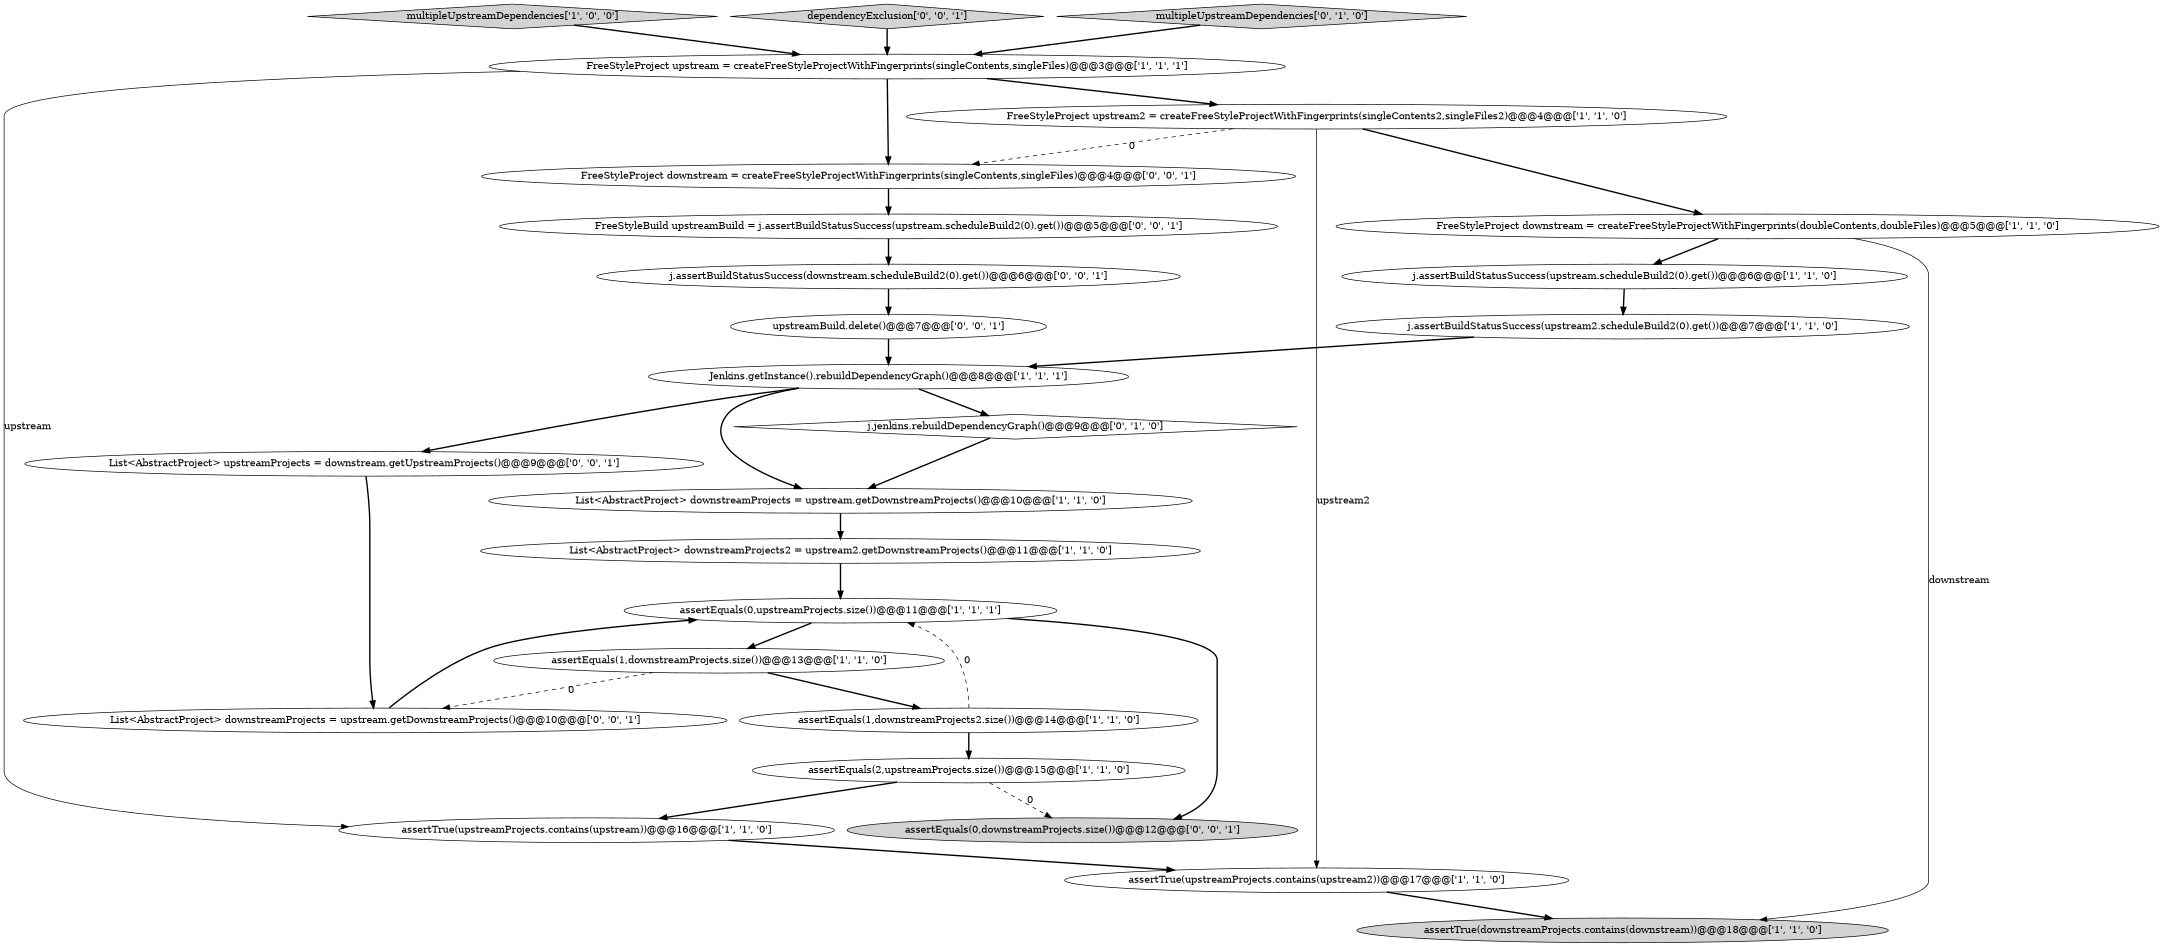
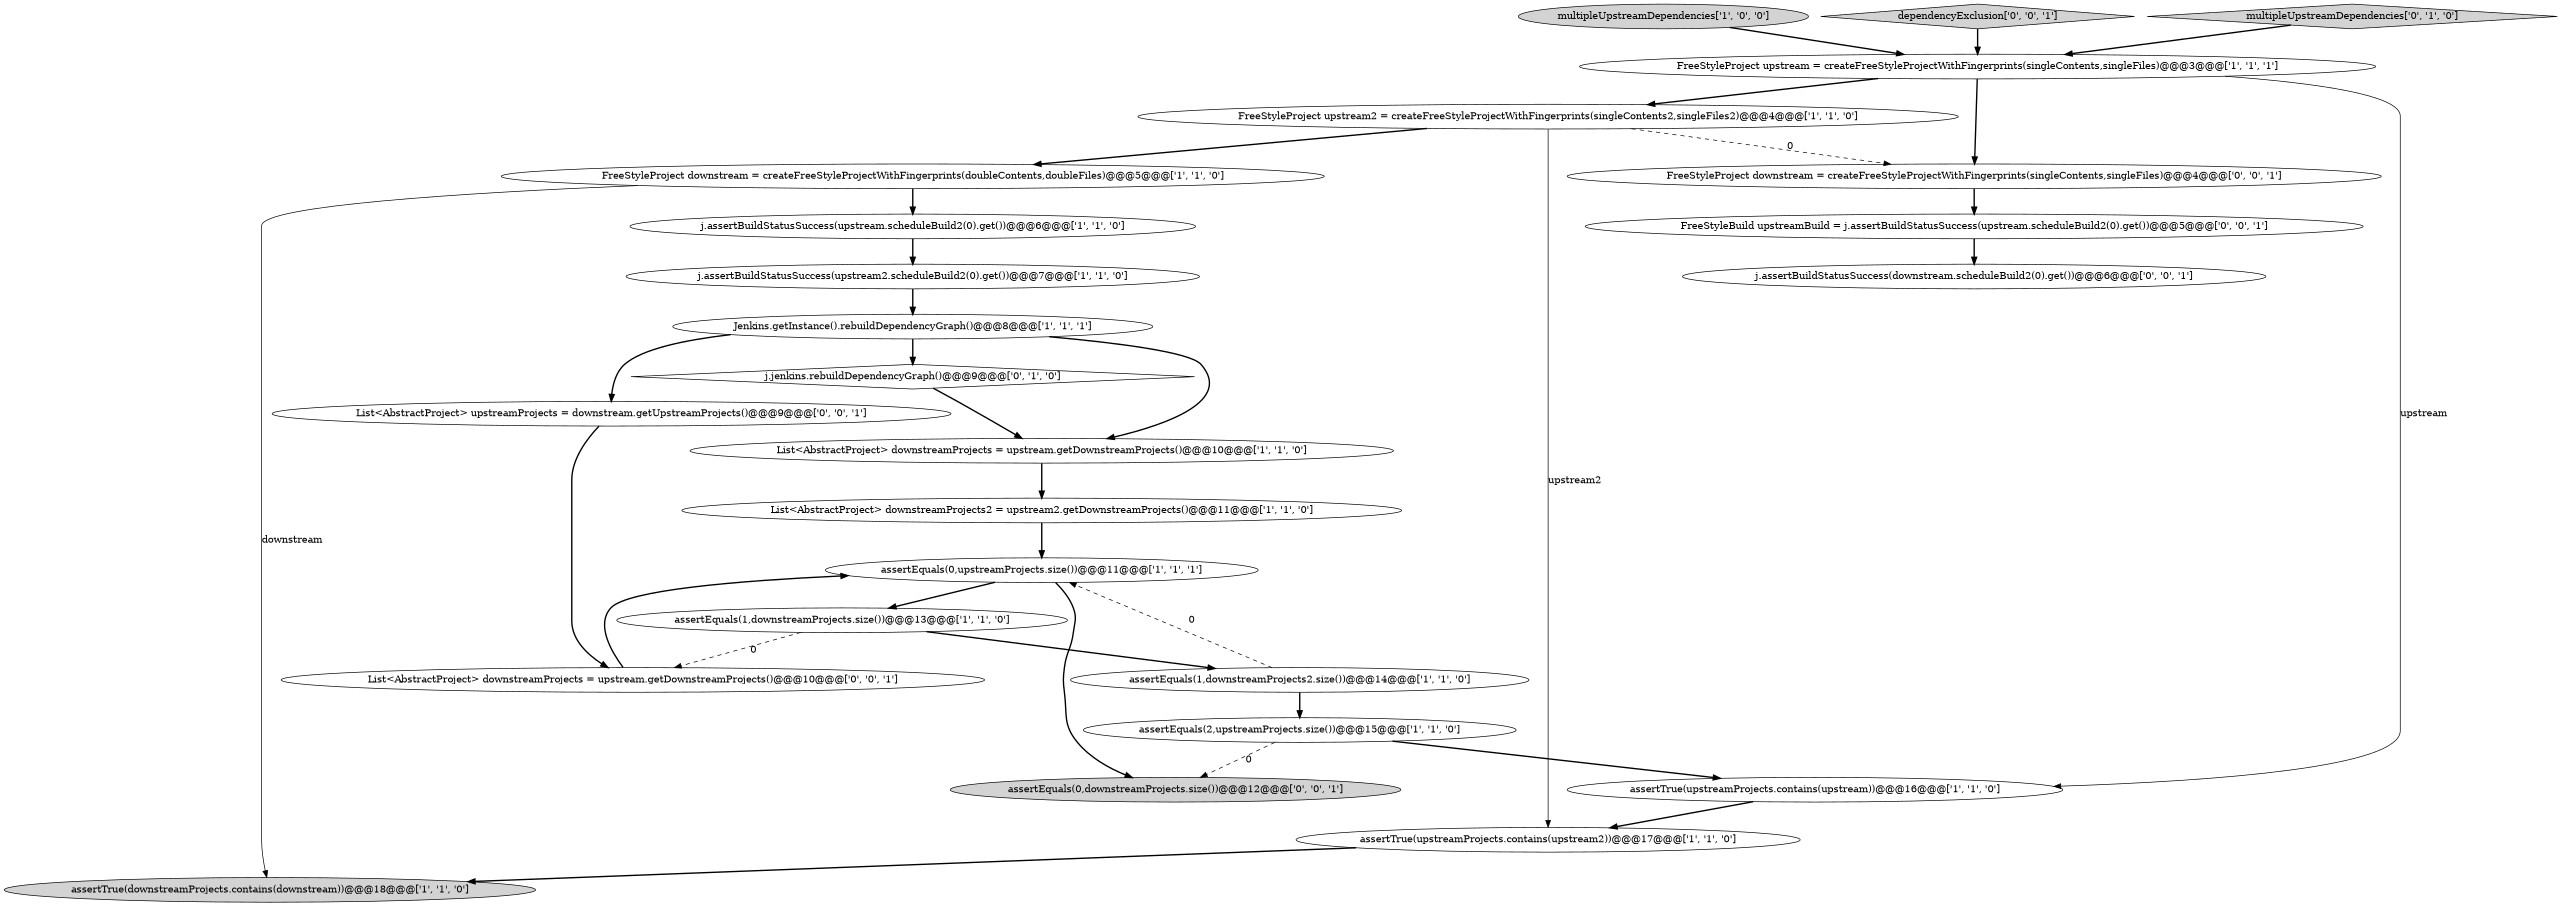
node "multipleUpstreamDependencies['1', '0', '0']": shape diamond -> ellipse
node "upstreamBuild.delete()@@@7@@@['0', '0', '1']": removed
